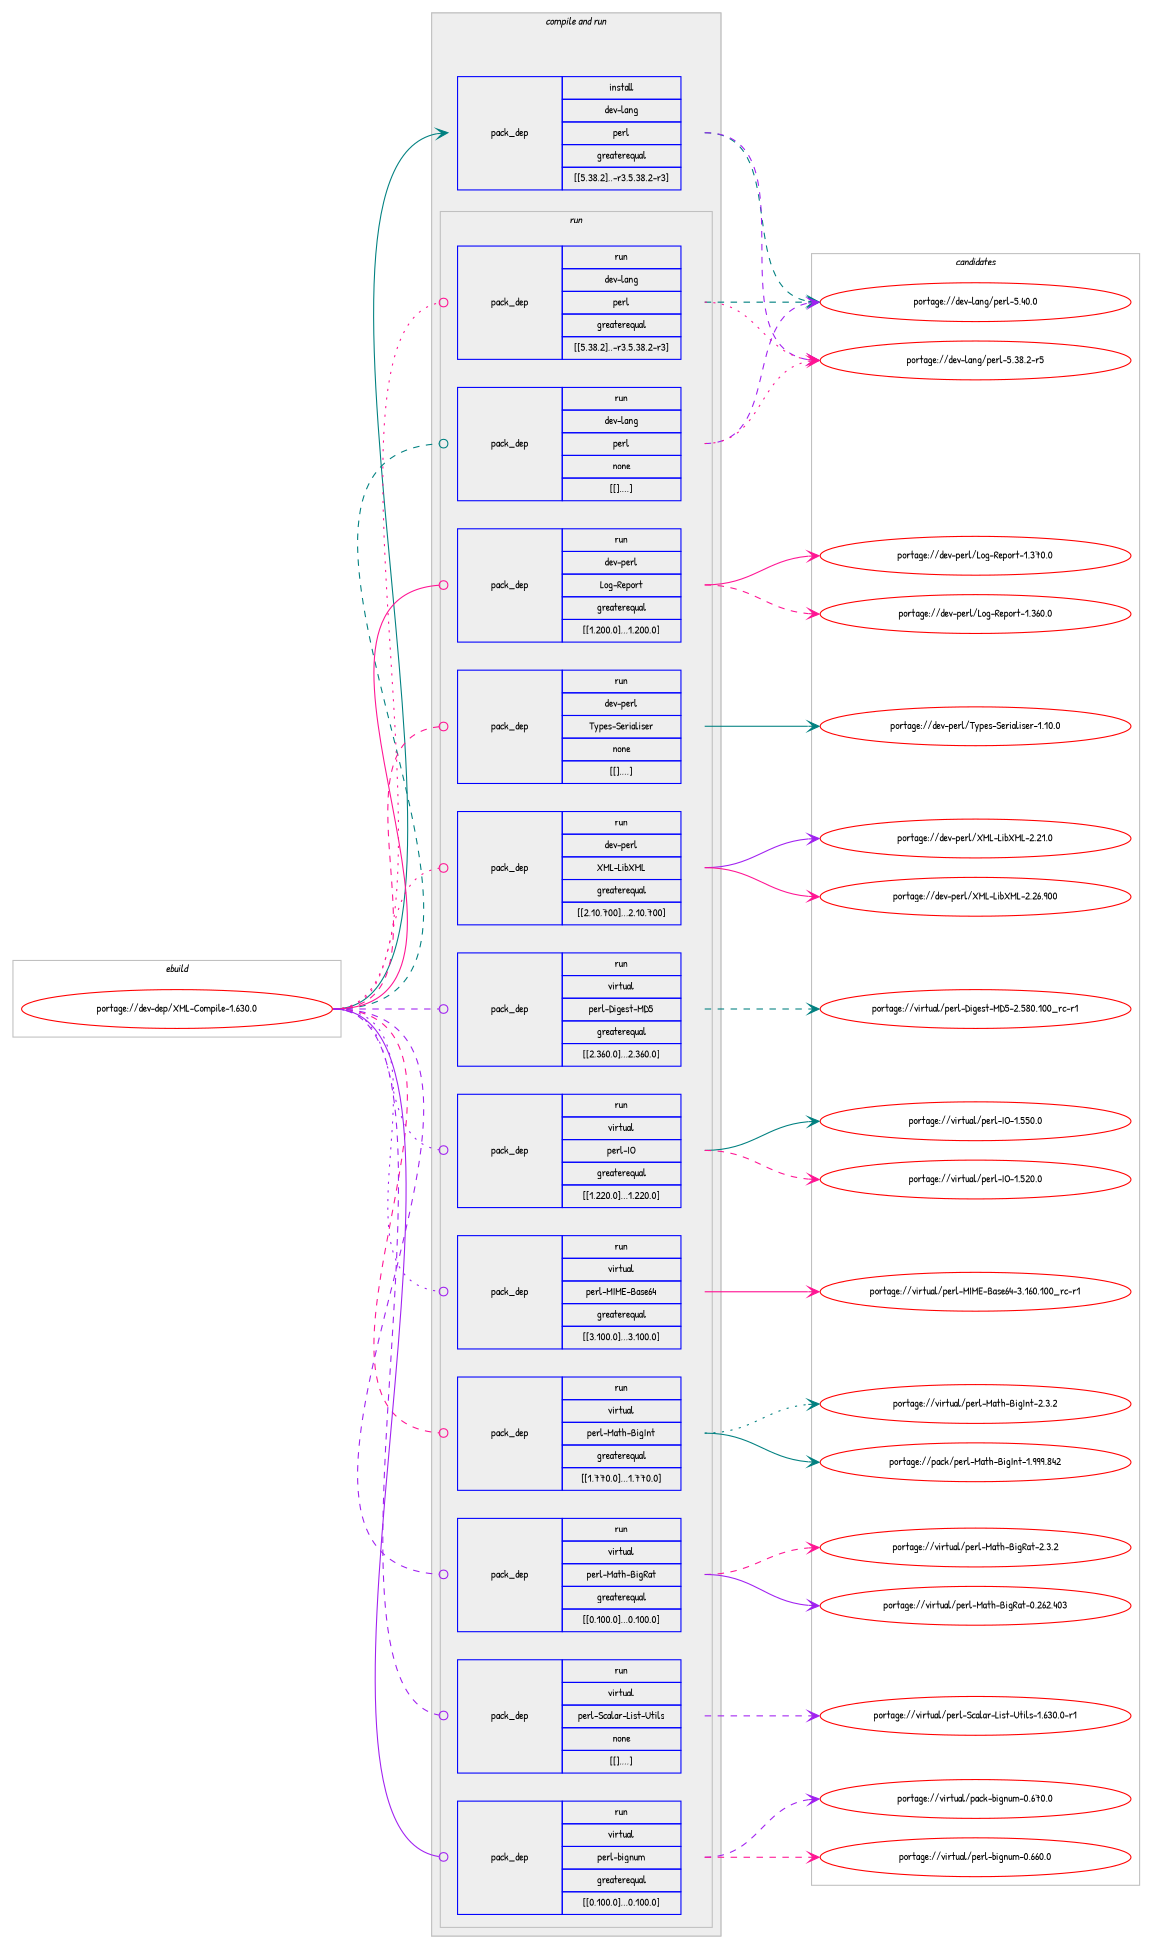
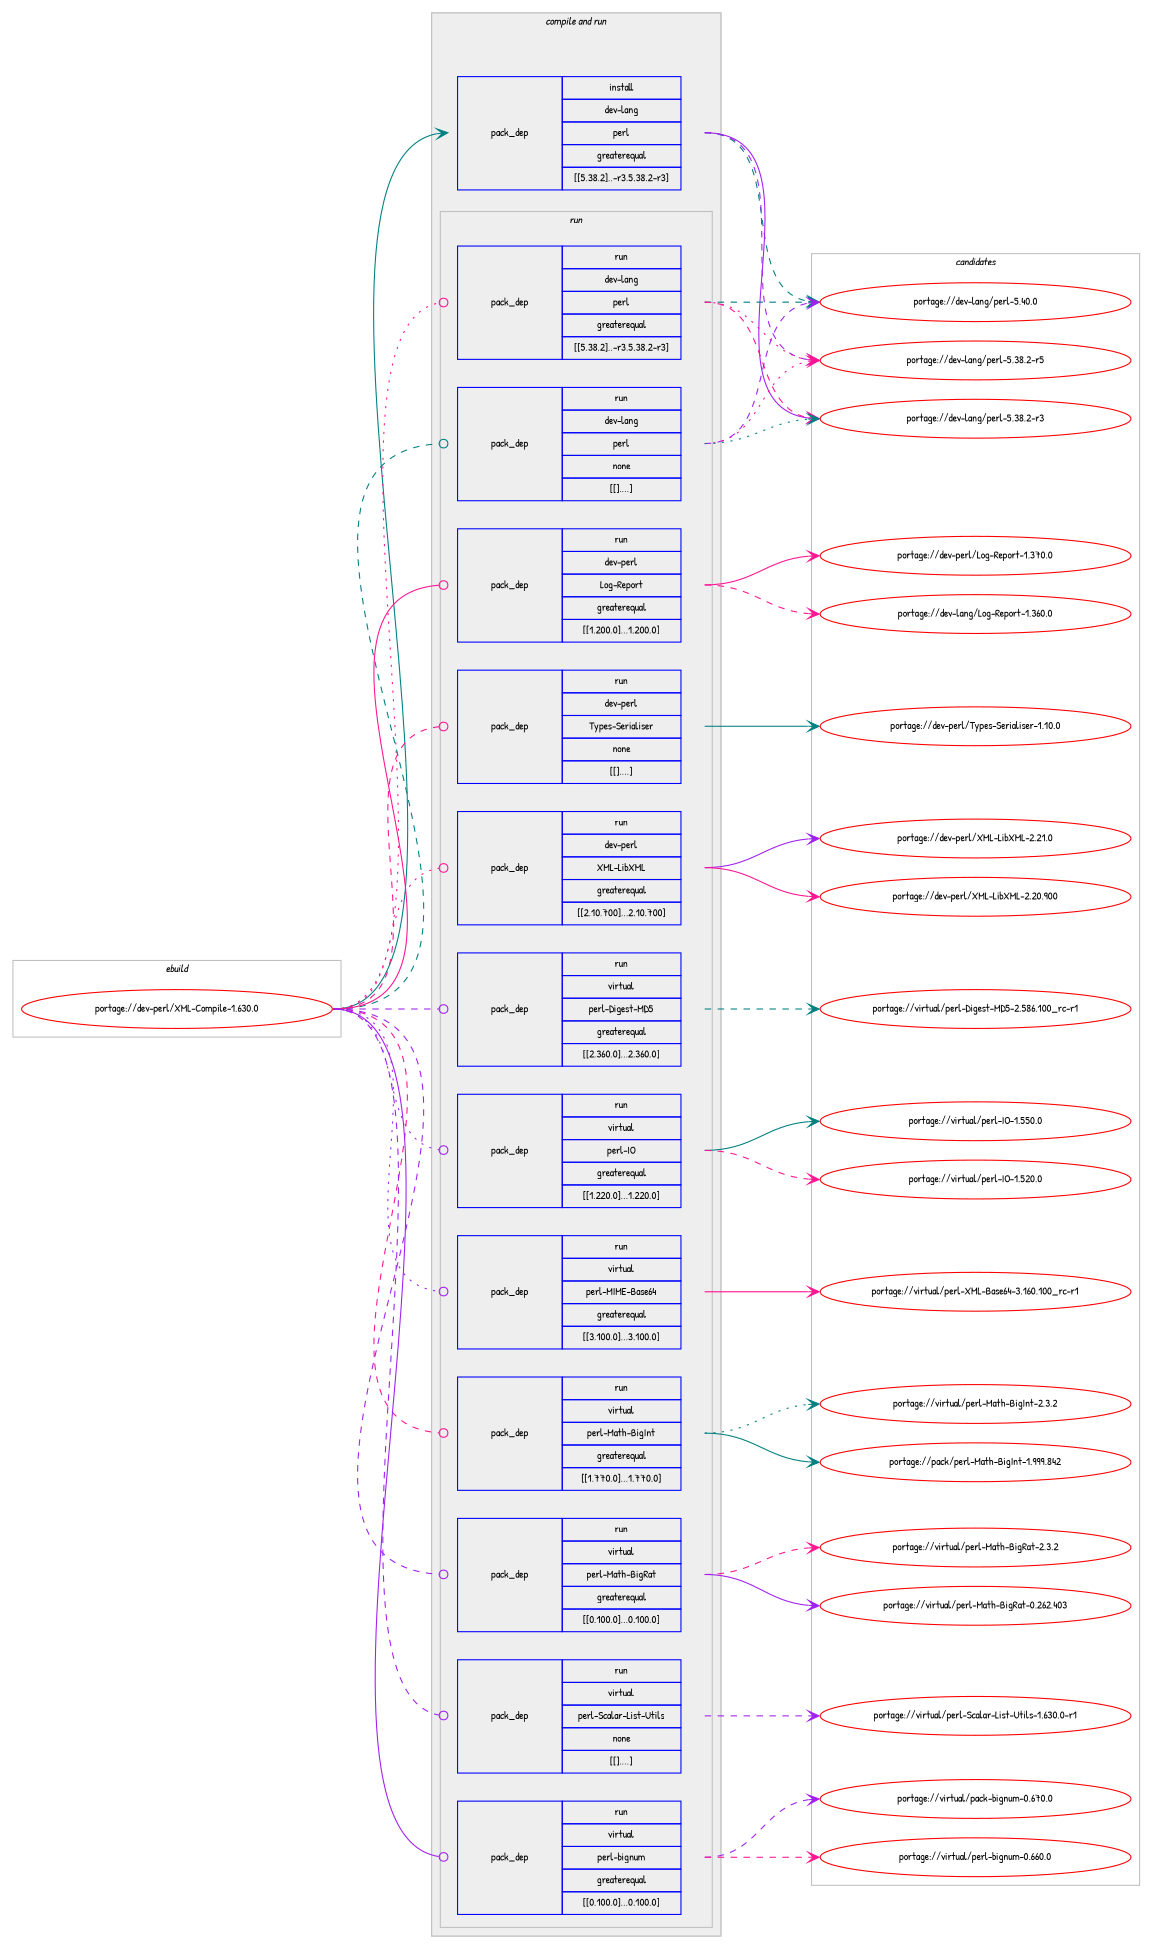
node "portage://dev-lang/perl-5.38.2-r3": added
node "portage://dev-perl/Log-Report-1.360.0": label "portage://dev-perl/Log-Report-1.360.0" -> "portage://dev-lang/Log-Report-1.360.0"
node "portage://dev-perl/XML-LibXML-2.26.900": label "portage://dev-perl/XML-LibXML-2.26.900" -> "portage://dev-perl/XML-LibXML-2.20.900"
node "portage://dev-dep/XML-Compile-1.630.0": label "portage://dev-dep/XML-Compile-1.630.0" -> "portage://dev-perl/XML-Compile-1.630.0"
node "portage://virtual/perl-Digest-MD5-2.580.100_rc-r1": label "portage://virtual/perl-Digest-MD5-2.580.100_rc-r1" -> "portage://virtual/perl-Digest-MD5-2.586.100_rc-r1"
node "portage://virtual/perl-MIME-Base64-3.160.100_rc-r1": label "portage://virtual/perl-MIME-Base64-3.160.100_rc-r1" -> "portage://virtual/perl-XML-Base64-3.160.100_rc-r1"
